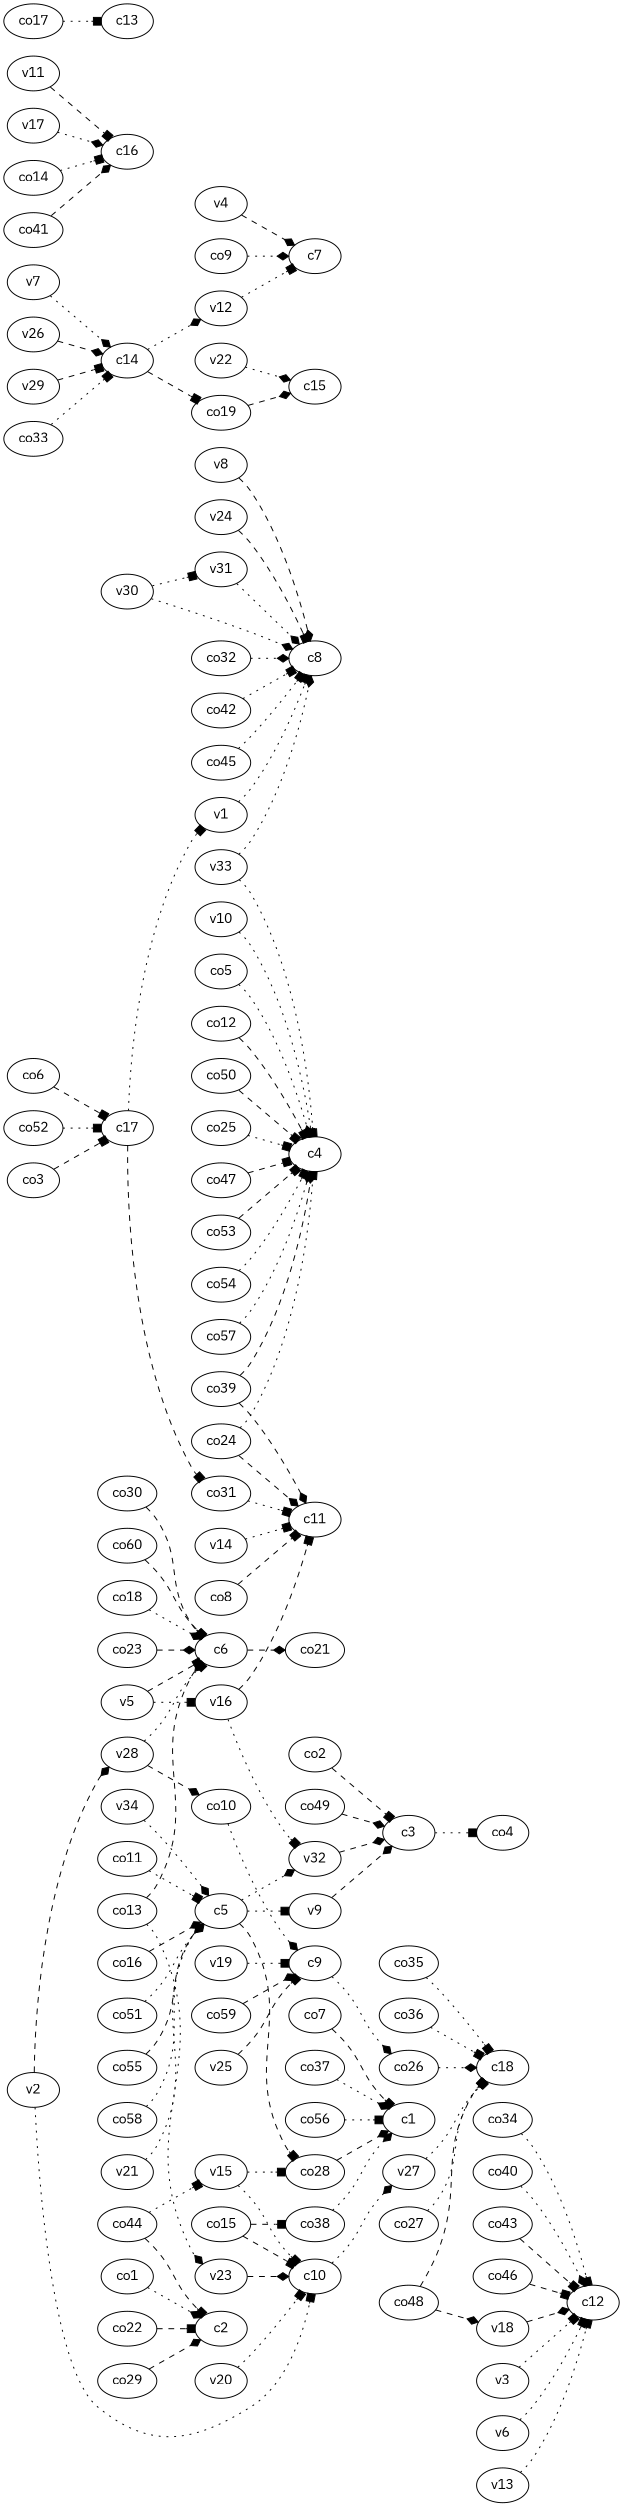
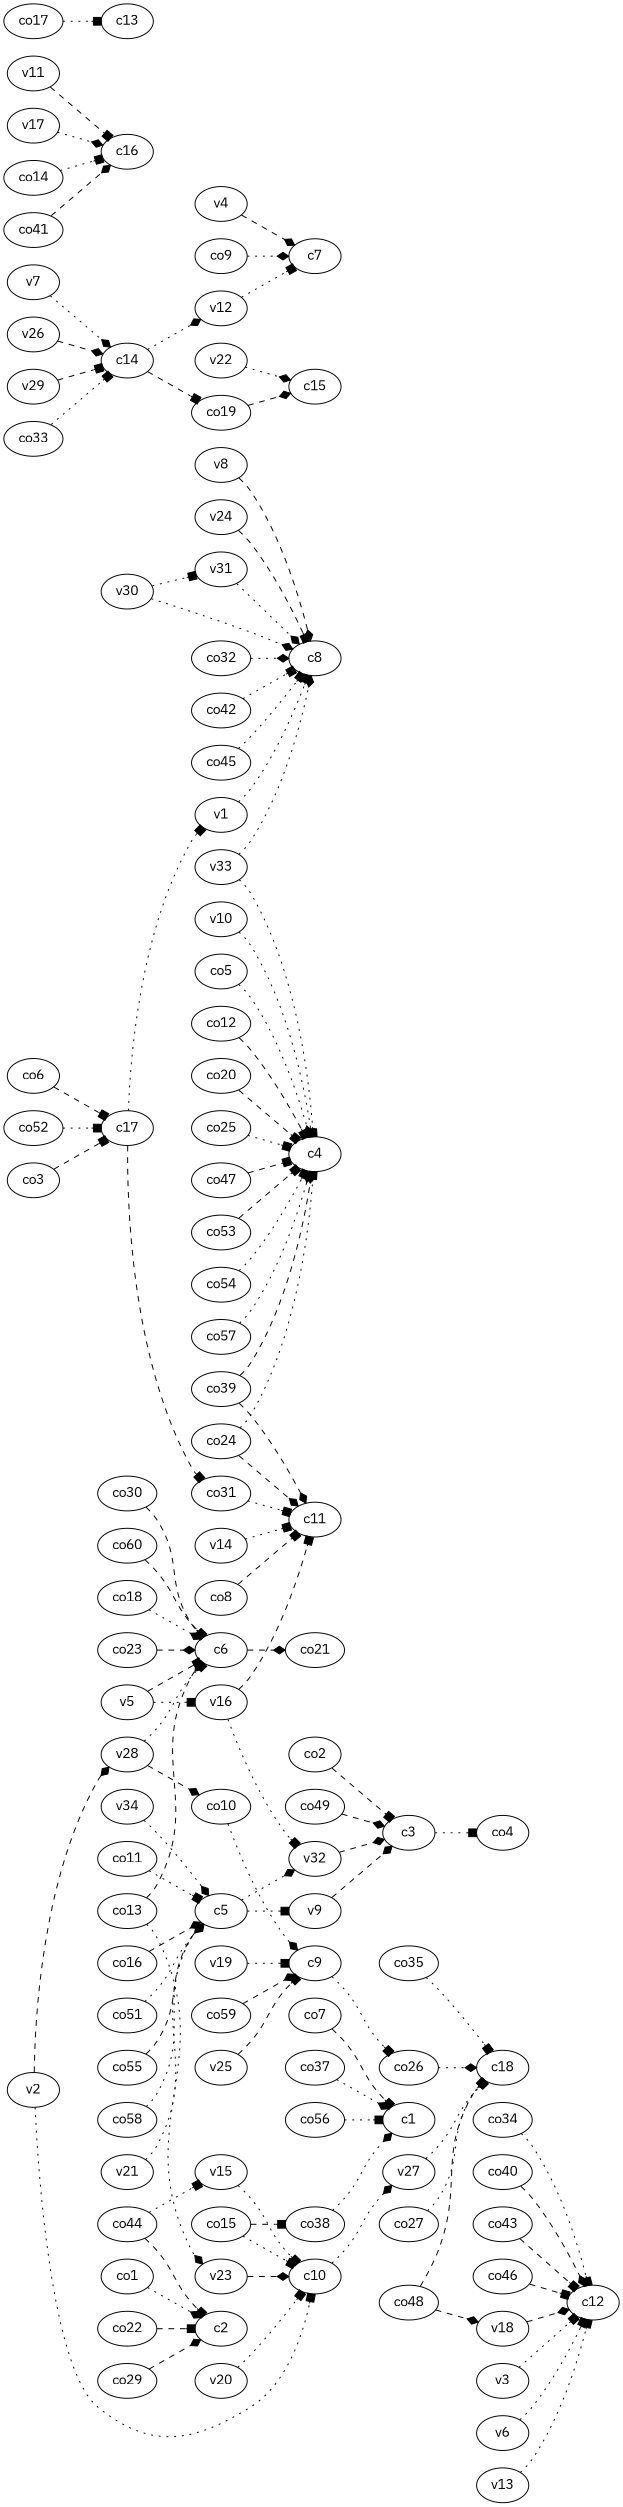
node "co50": label "co50" -> "co20"
edge "c9" -> "co26": arrowhead diamond -> box
node "co36": removed
node "co28": removed
edge "co40" -> "c12": style dotted -> dashed
edge "co15" -> "c10": style dashed -> dotted
